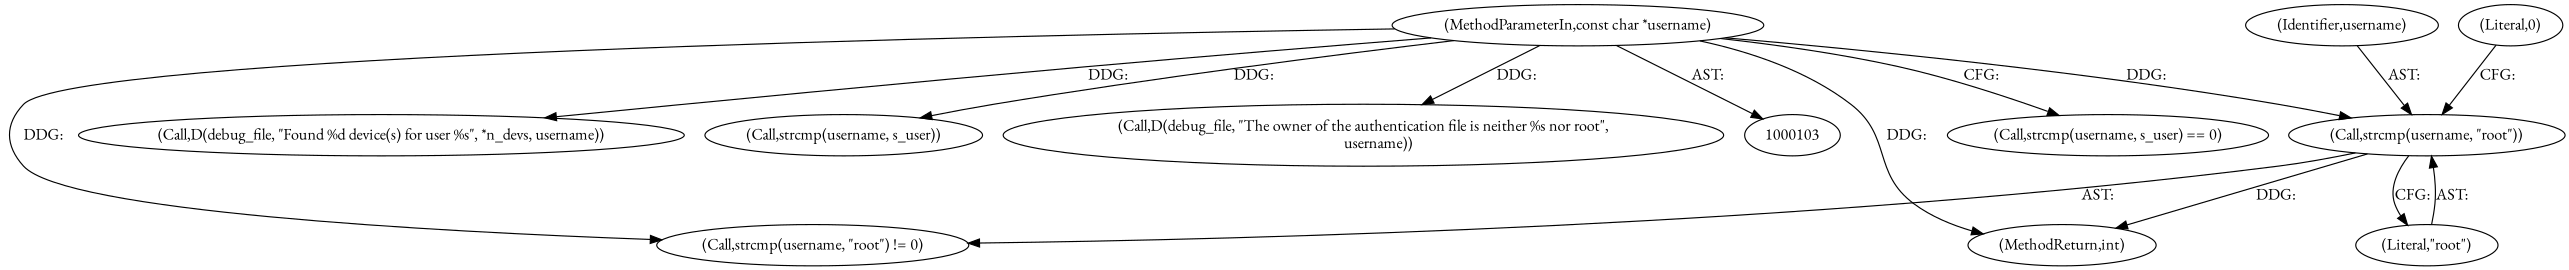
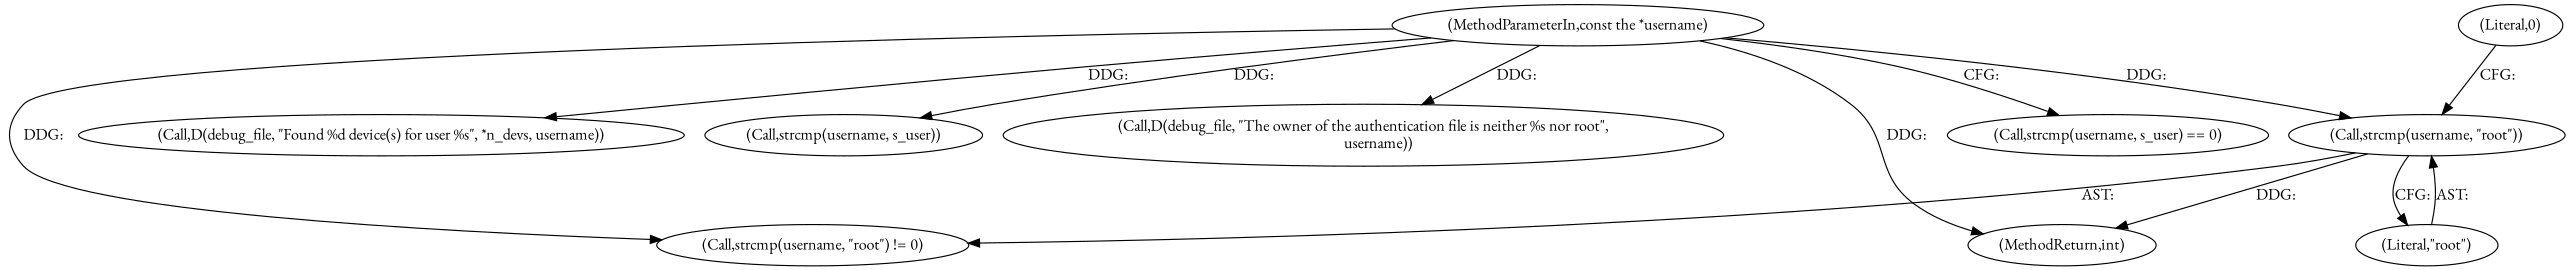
node "(MethodParameterIn,const char *username)": label "(MethodParameterIn,const char *username)" -> "(MethodParameterIn,const the *username)"
node "(Identifier,username)": removed
node "1000103": removed
